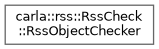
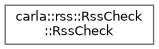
node "carla::rss::RssCheck ::RssObjectChecker": label "carla::rss::RssCheck ::RssObjectChecker" -> "carla::rss::RssCheck ::RssCheck"
